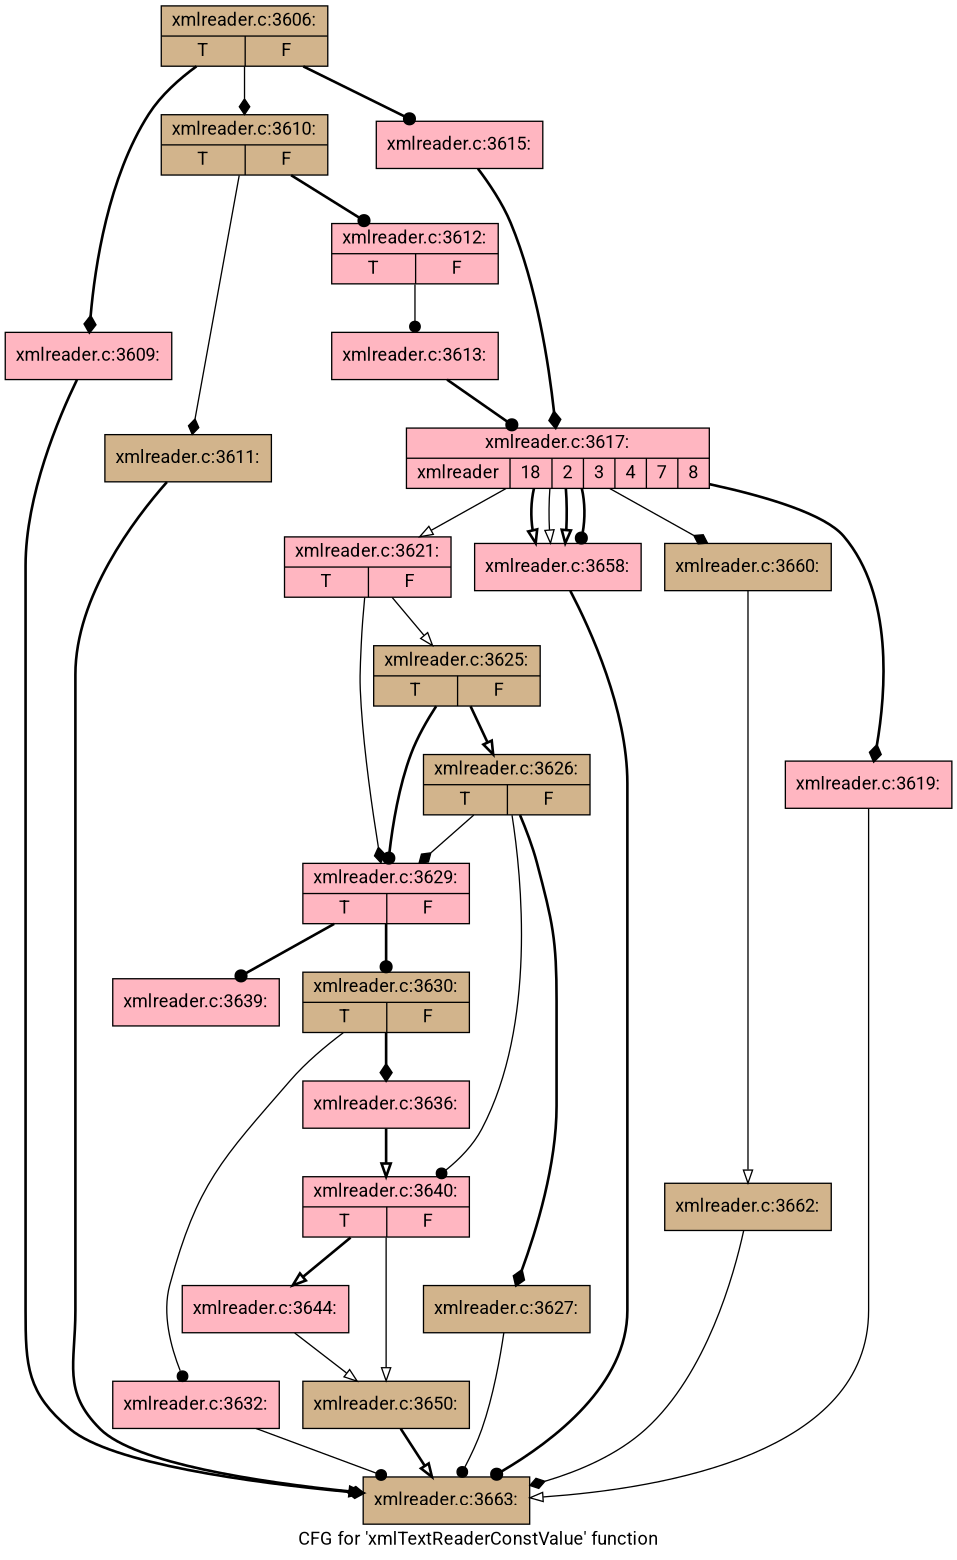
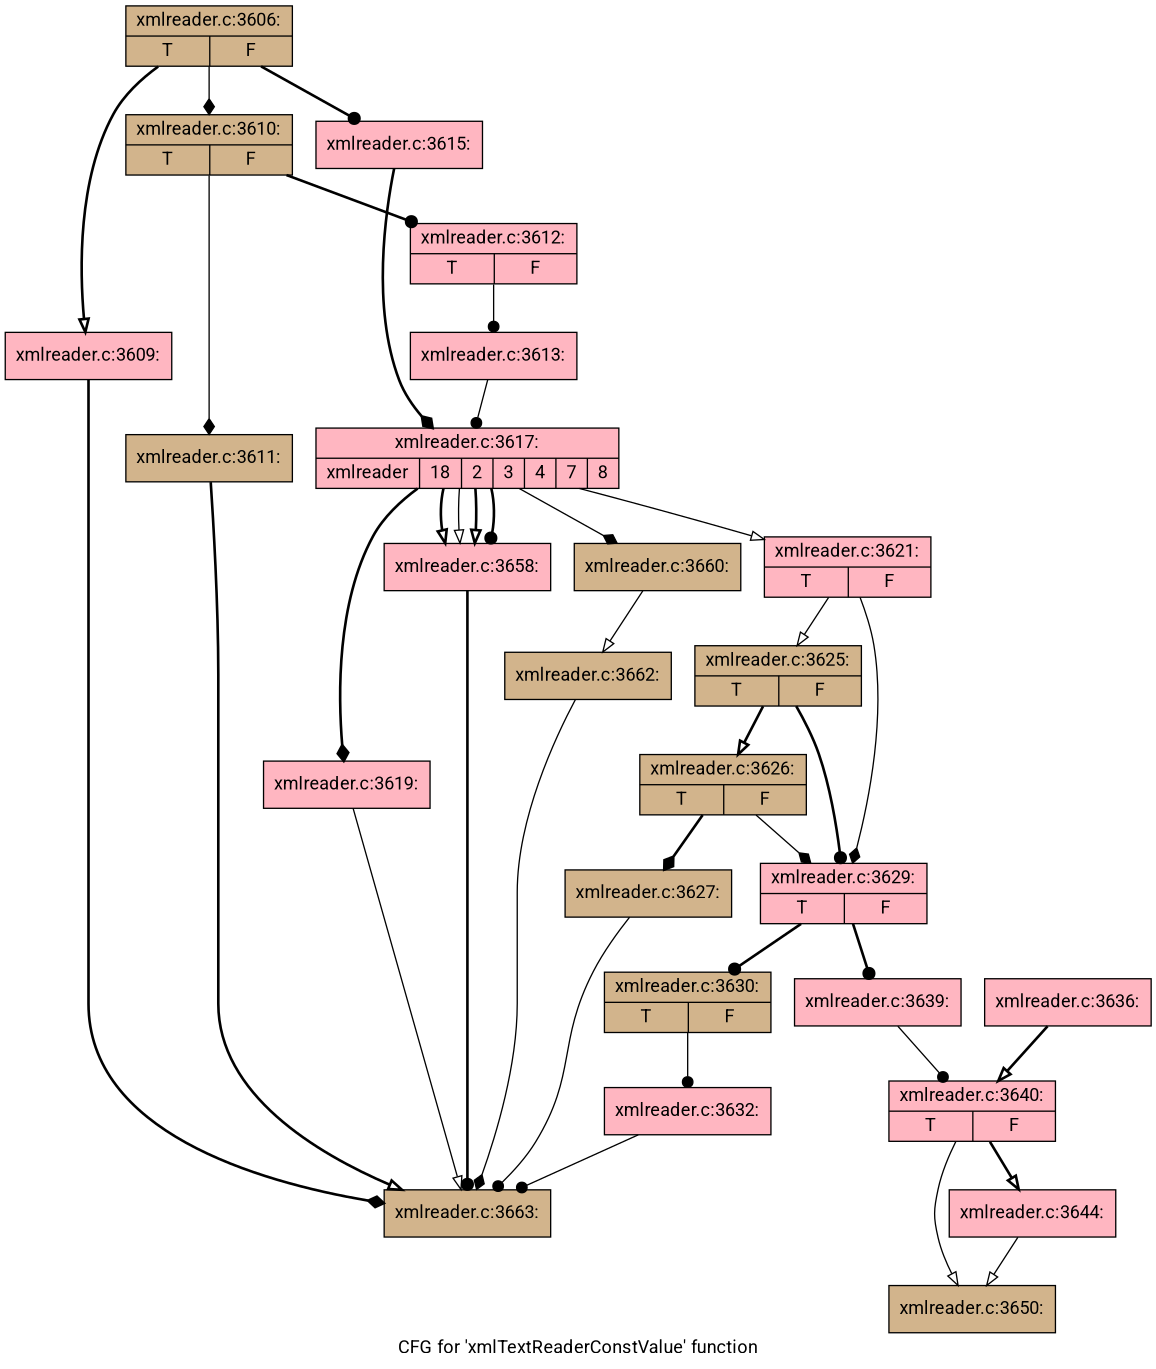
edge "xmlreader.c:3606:" -> "xmlreader.c:3609:": arrowhead diamond -> onormal
edge "xmlreader.c:3613:" -> "xmlreader.c:3617:": style bold -> solid
edge "xmlreader.c:3626:" -> "xmlreader.c:3640:": now "xmlreader.c:3639:" -> "xmlreader.c:3640:"
edge "xmlreader.c:3630:" -> "xmlreader.c:3636:": removed
edge "xmlreader.c:3650:" -> "xmlreader.c:3663:": removed
